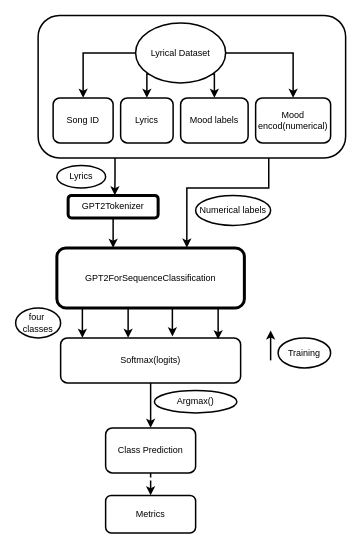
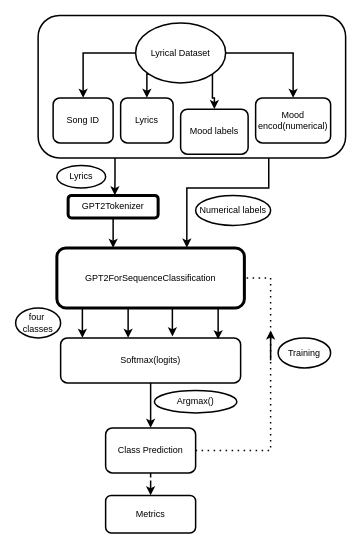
node "Mood labels": moved (214, 120) -> (214, 132)
edge "GPT2ForSequenceClassification" -- "Class Prediction": added
